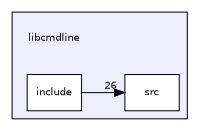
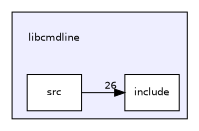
edge "include" -> "src": reversed
